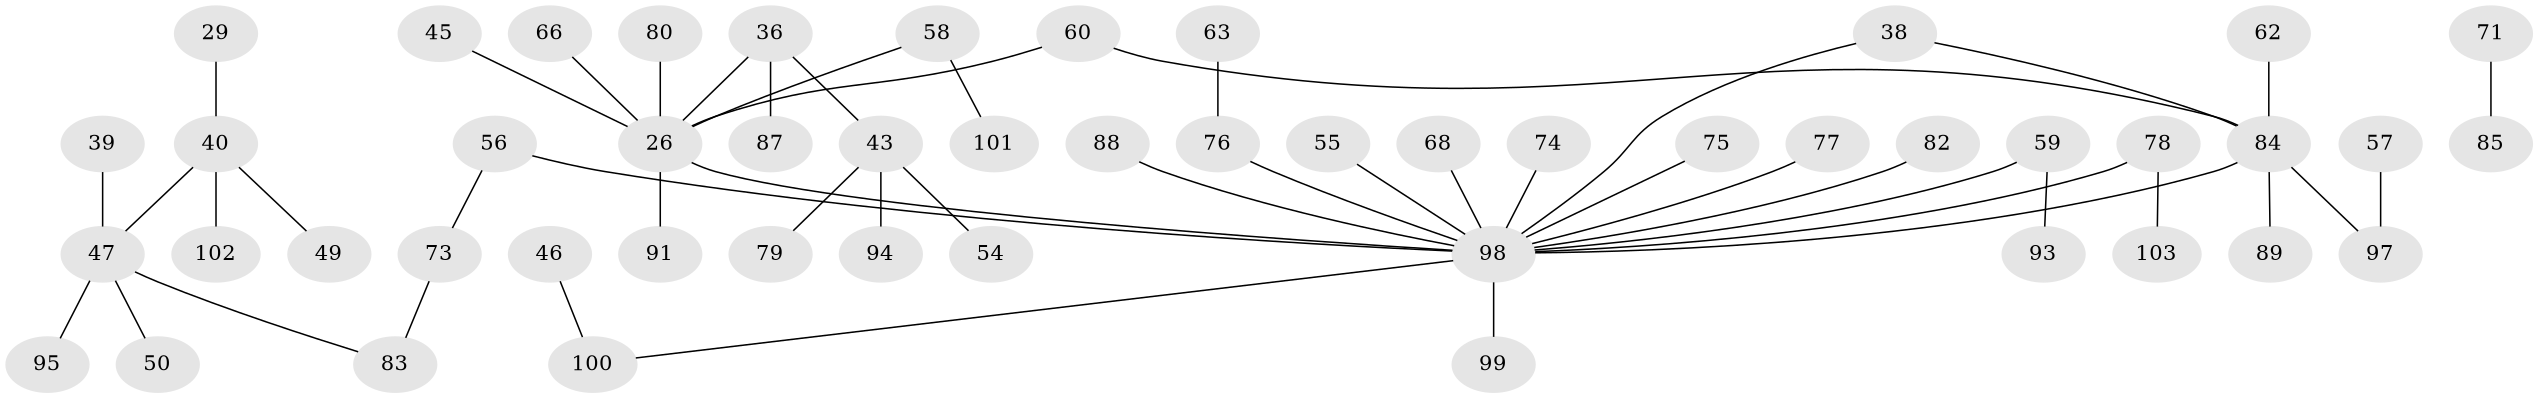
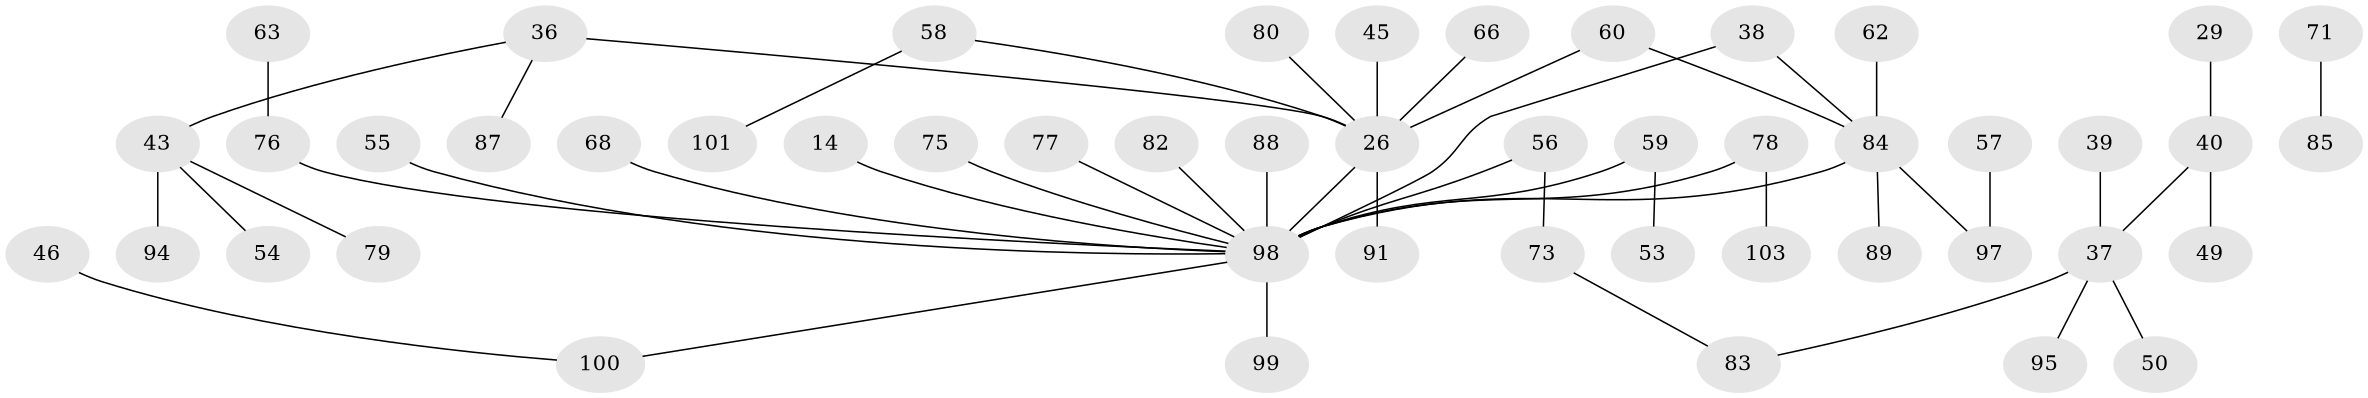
node "74": label "74" -> "14"
node "47": label "47" -> "37"
node "102": removed
node "93": label "93" -> "53"
